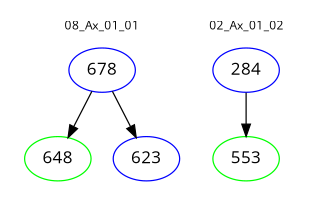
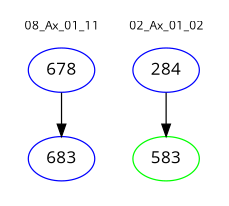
cluster "08_Ax_01_01": label "08_Ax_01_01" -> "08_Ax_01_11"
node "648": removed
node "623": label "623" -> "683"
node "553": label "553" -> "583"
